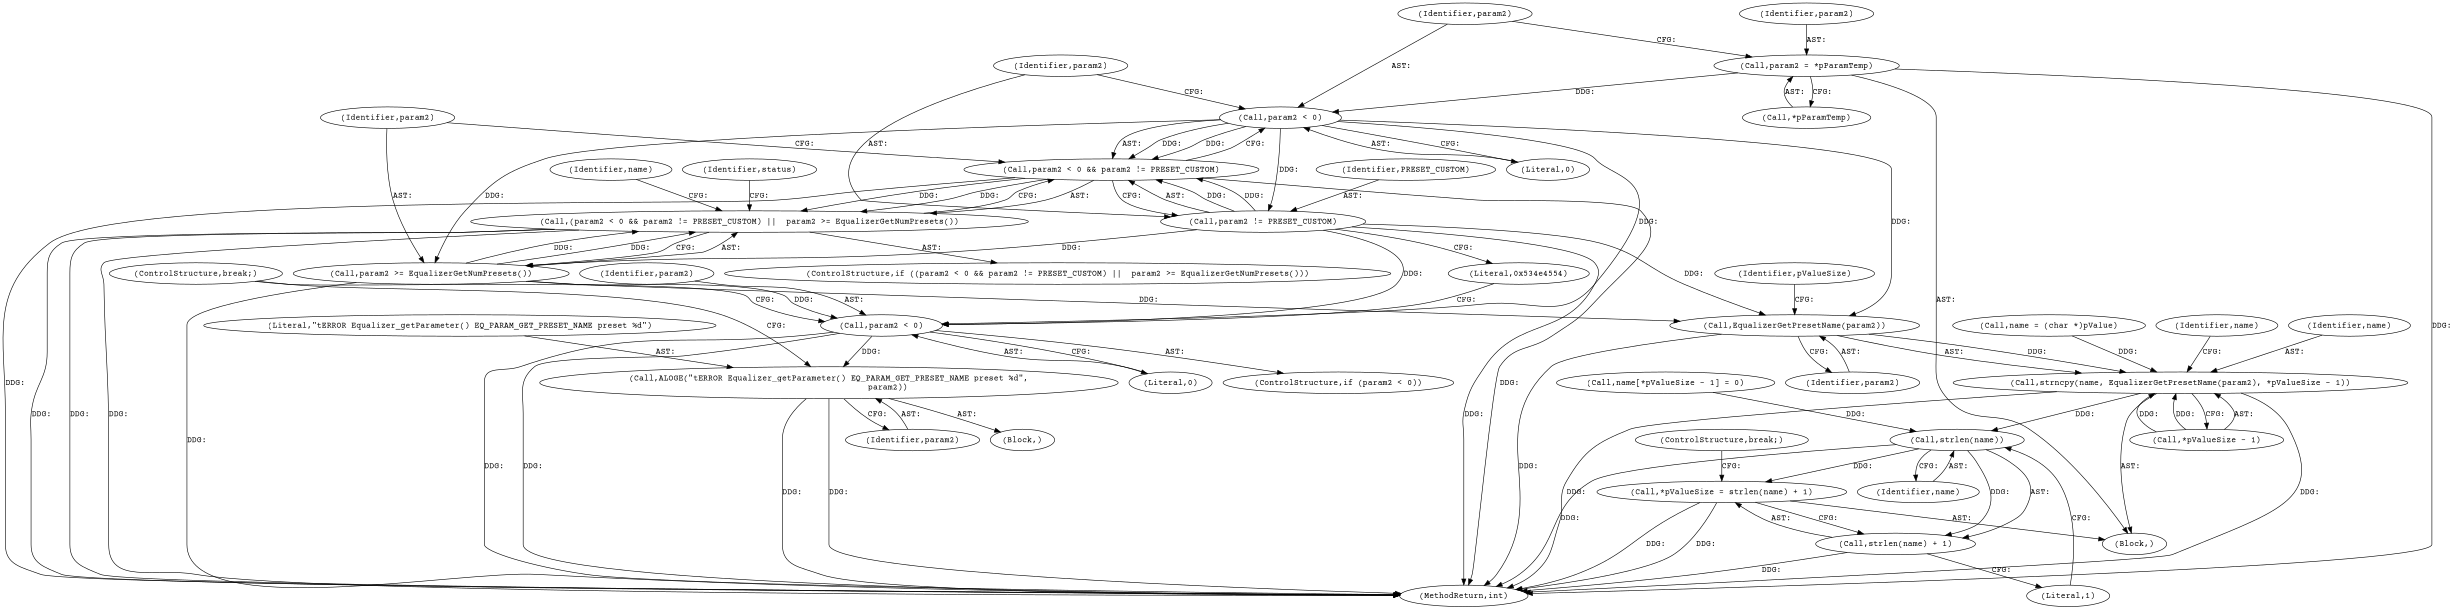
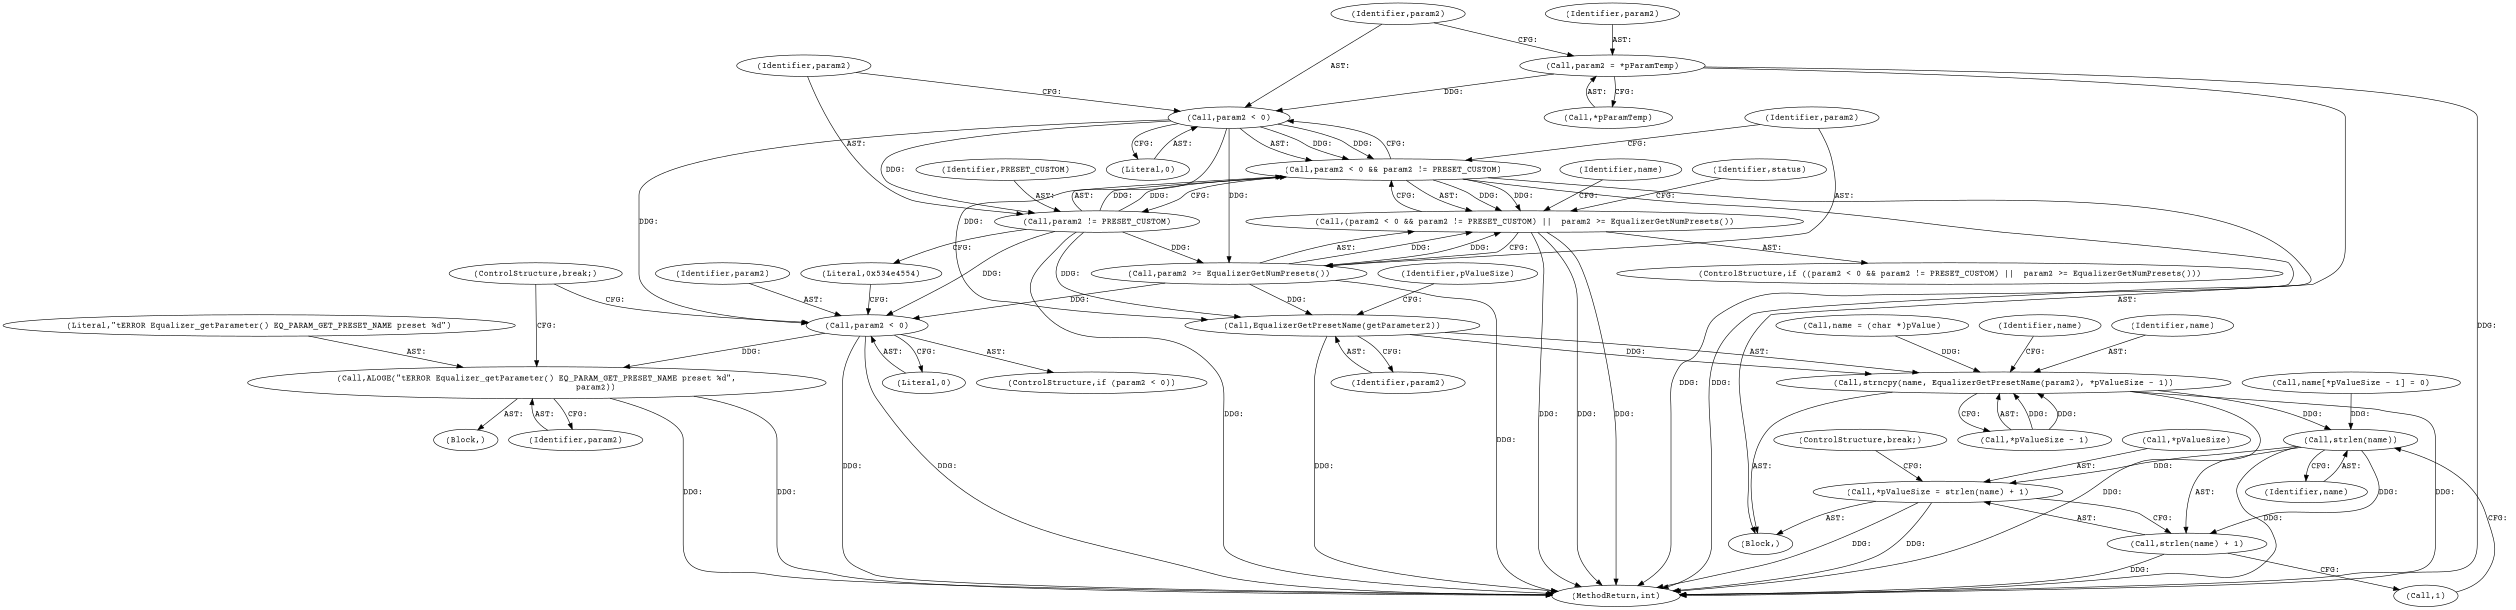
node "(Call,EqualizerGetPresetName(param2))": label "(Call,EqualizerGetPresetName(param2))" -> "(Call,EqualizerGetPresetName(getParameter2))"
node "(Call,*pValueSize)": added
node "(Literal,1)": label "(Literal,1)" -> "(Call,1)"
